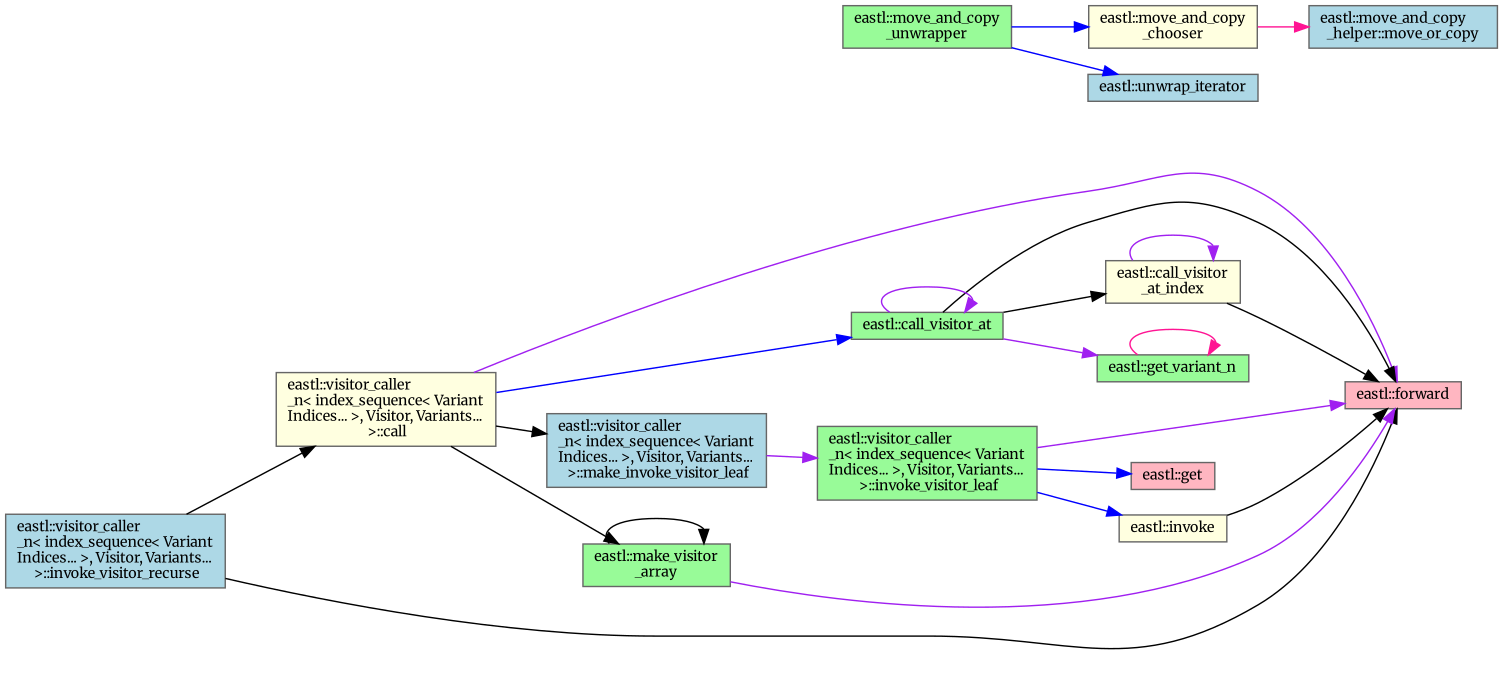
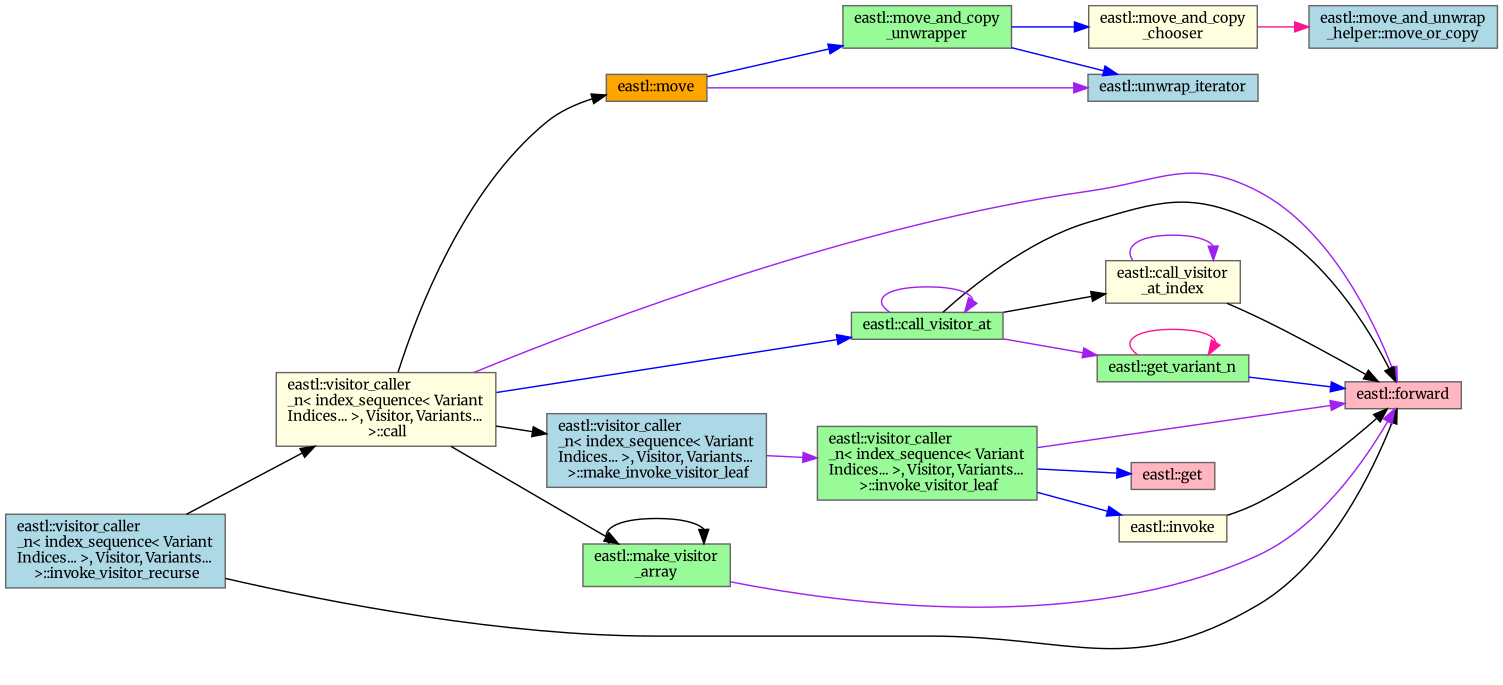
node "eastl::move_and_copy _helper::move_or_copy": label "eastl::move_and_copy _helper::move_or_copy" -> "eastl::move_and_unwrap _helper::move_or_copy"
node "eastl::move": added
edge "eastl::get_variant_n" -> "eastl::forward": added
